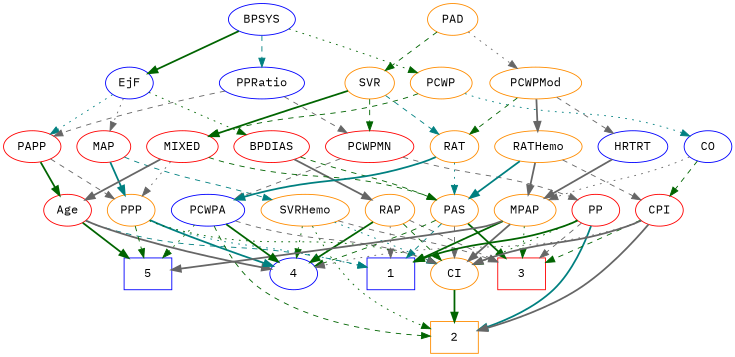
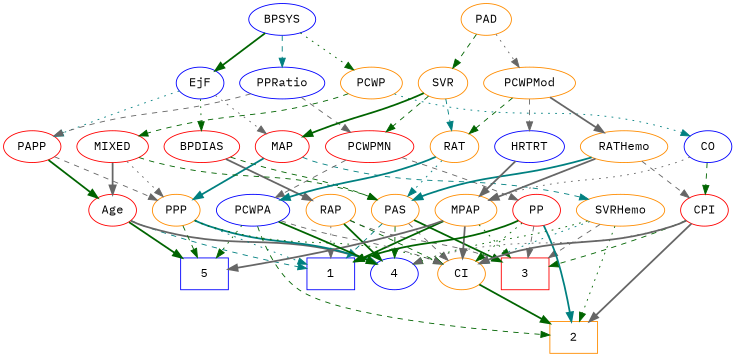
edge "SVR" -> "MIXED": now "SVR" -> "MAP"
